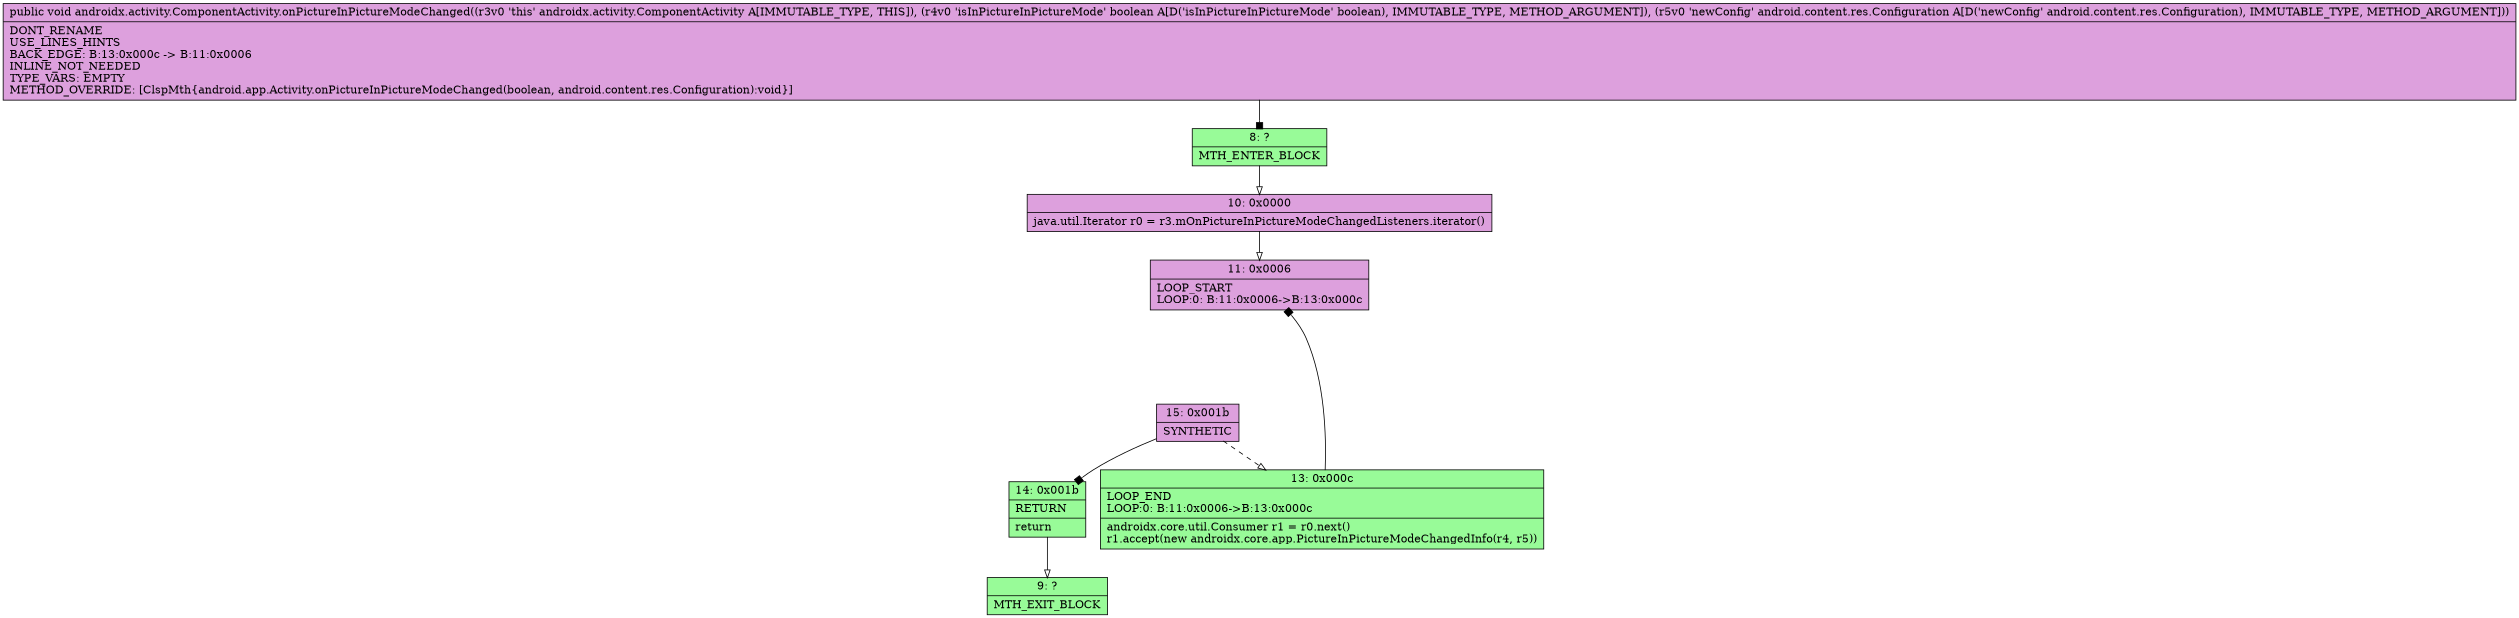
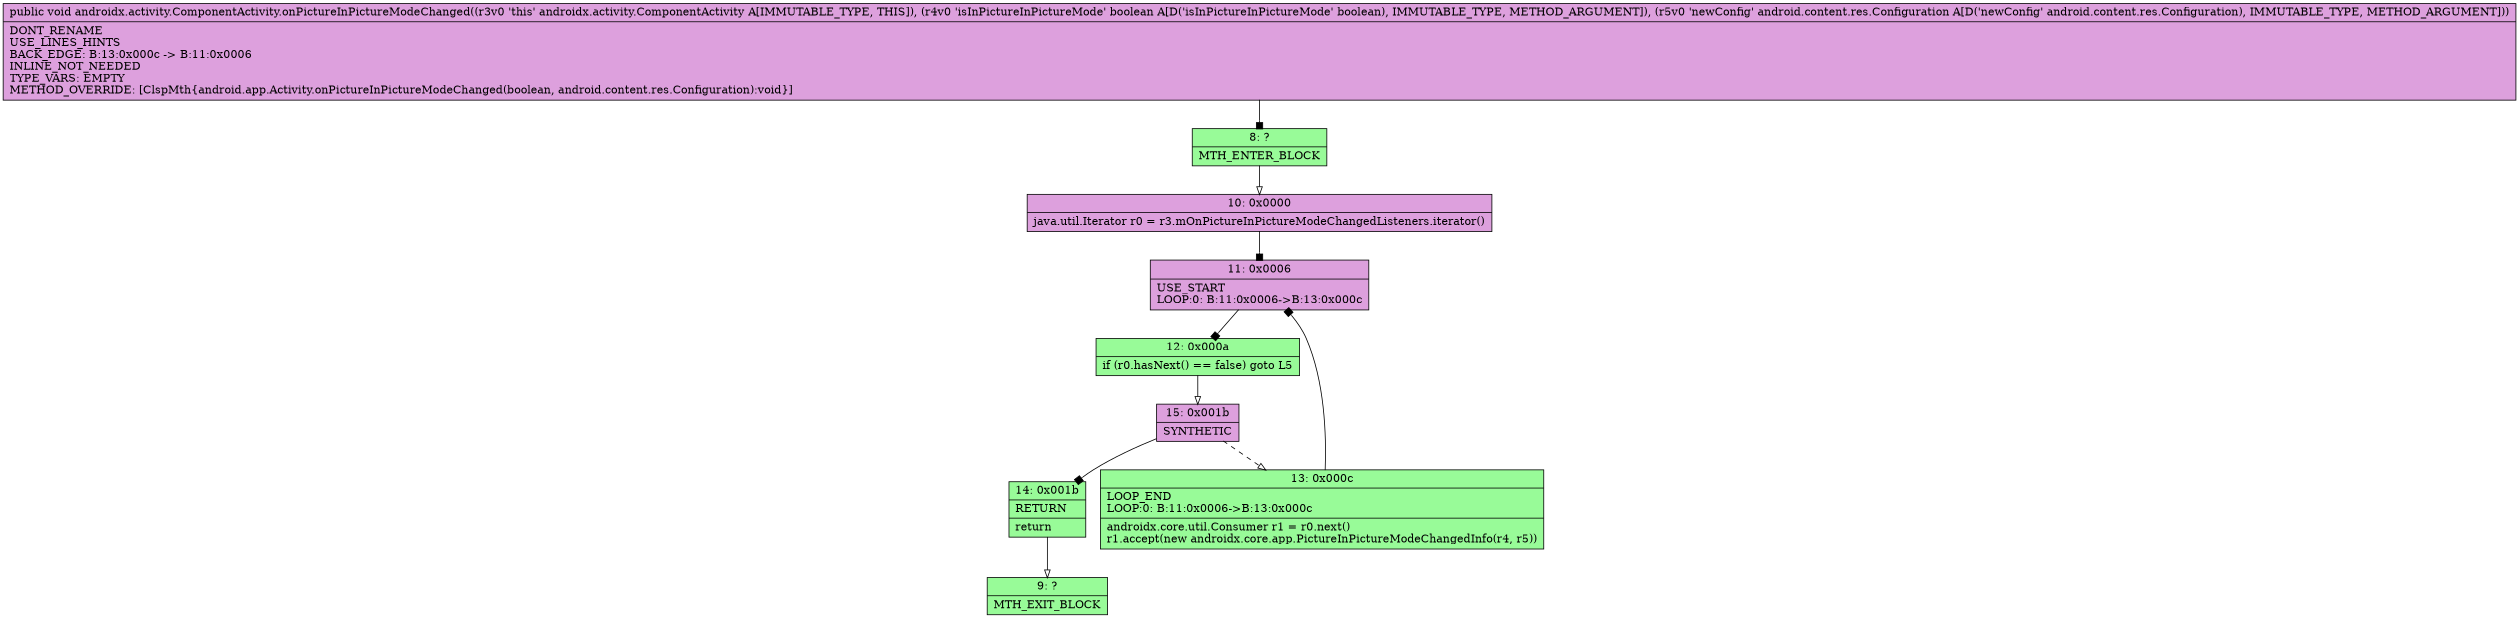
edge "10: 0x0000" -> "11: 0x0006": arrowhead onormal -> box
node "11: 0x0006": text "LOOP_START" -> "USE_START"
node "12: 0x000a": added
